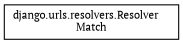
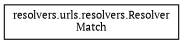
node "django.urls.resolvers.Resolver Match": label "django.urls.resolvers.Resolver Match" -> "resolvers.urls.resolvers.Resolver Match"
